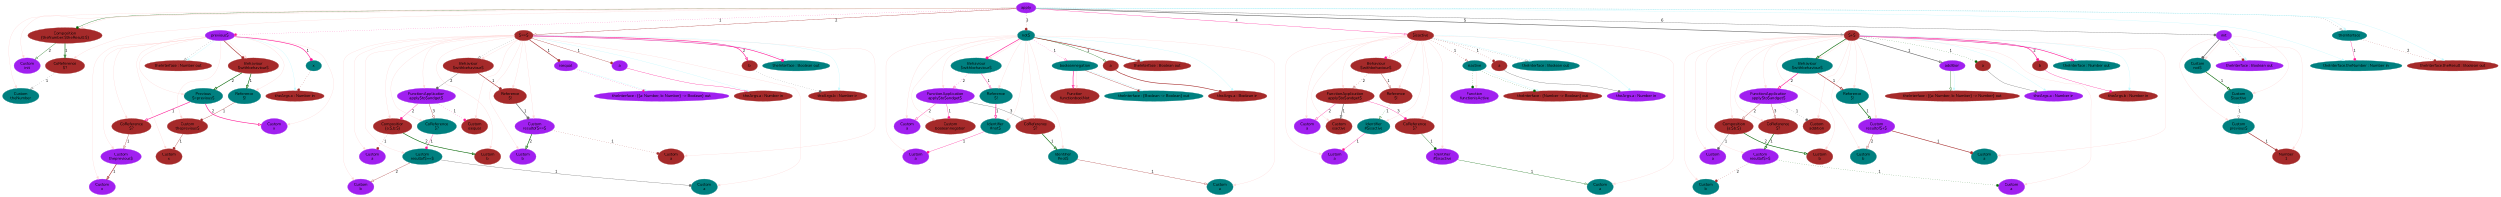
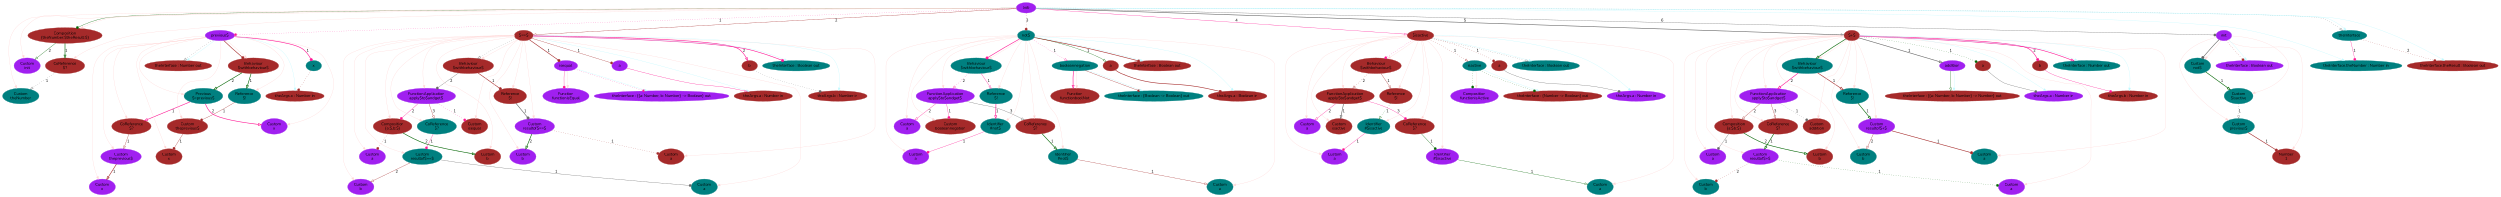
node "apply": label "apply" -> "bob"
node "Function functionisEqual": added
node "Function functionisActive": label "Function functionisActive" -> "Composition functionisActive"
